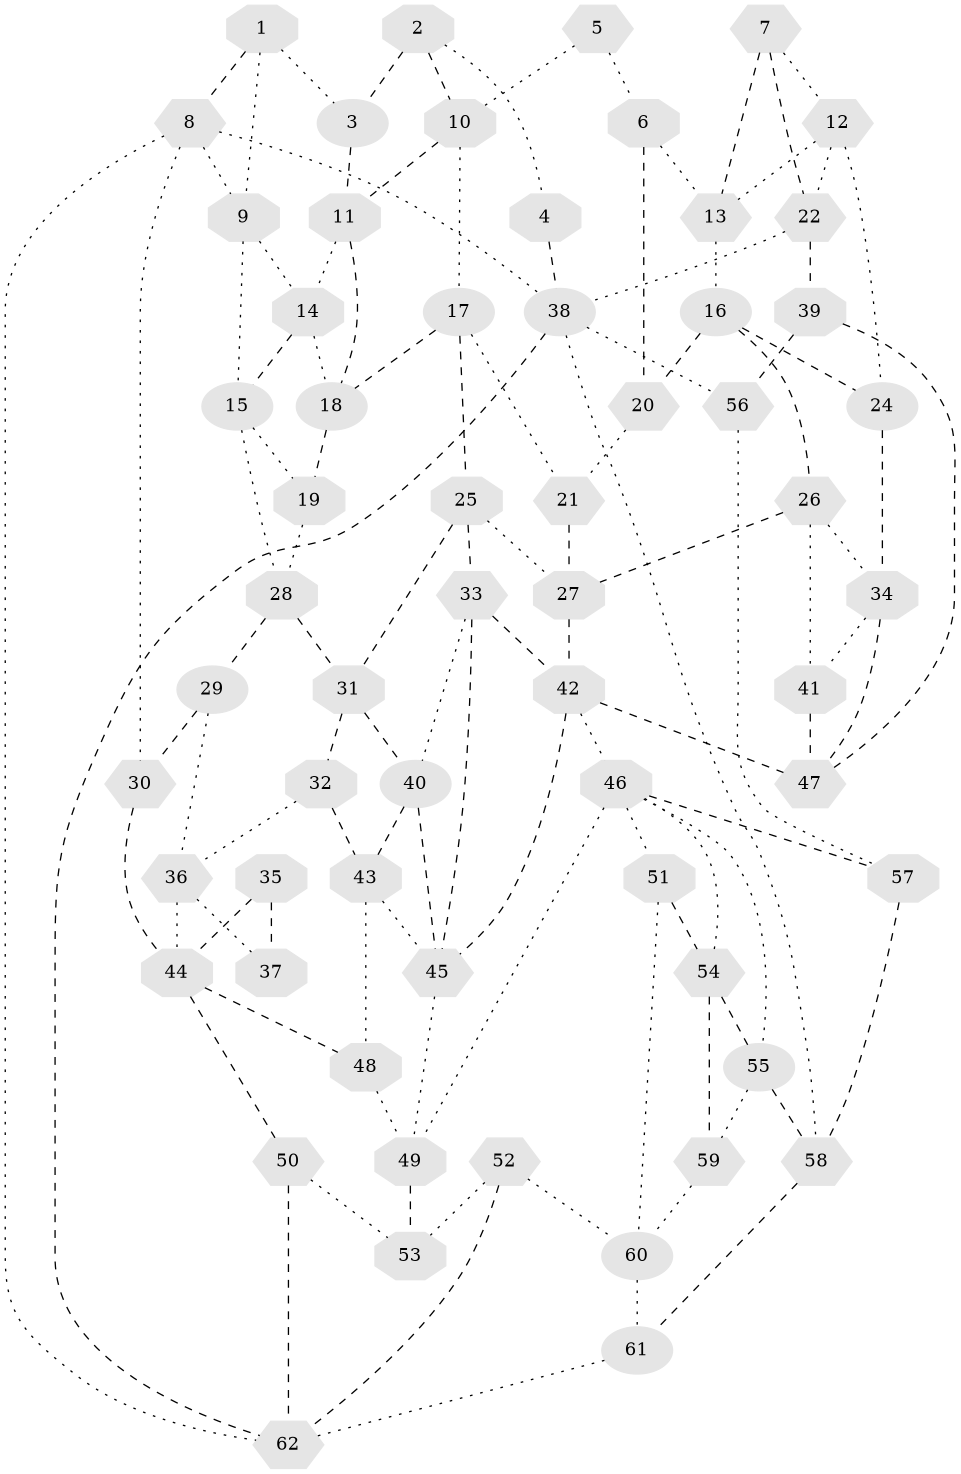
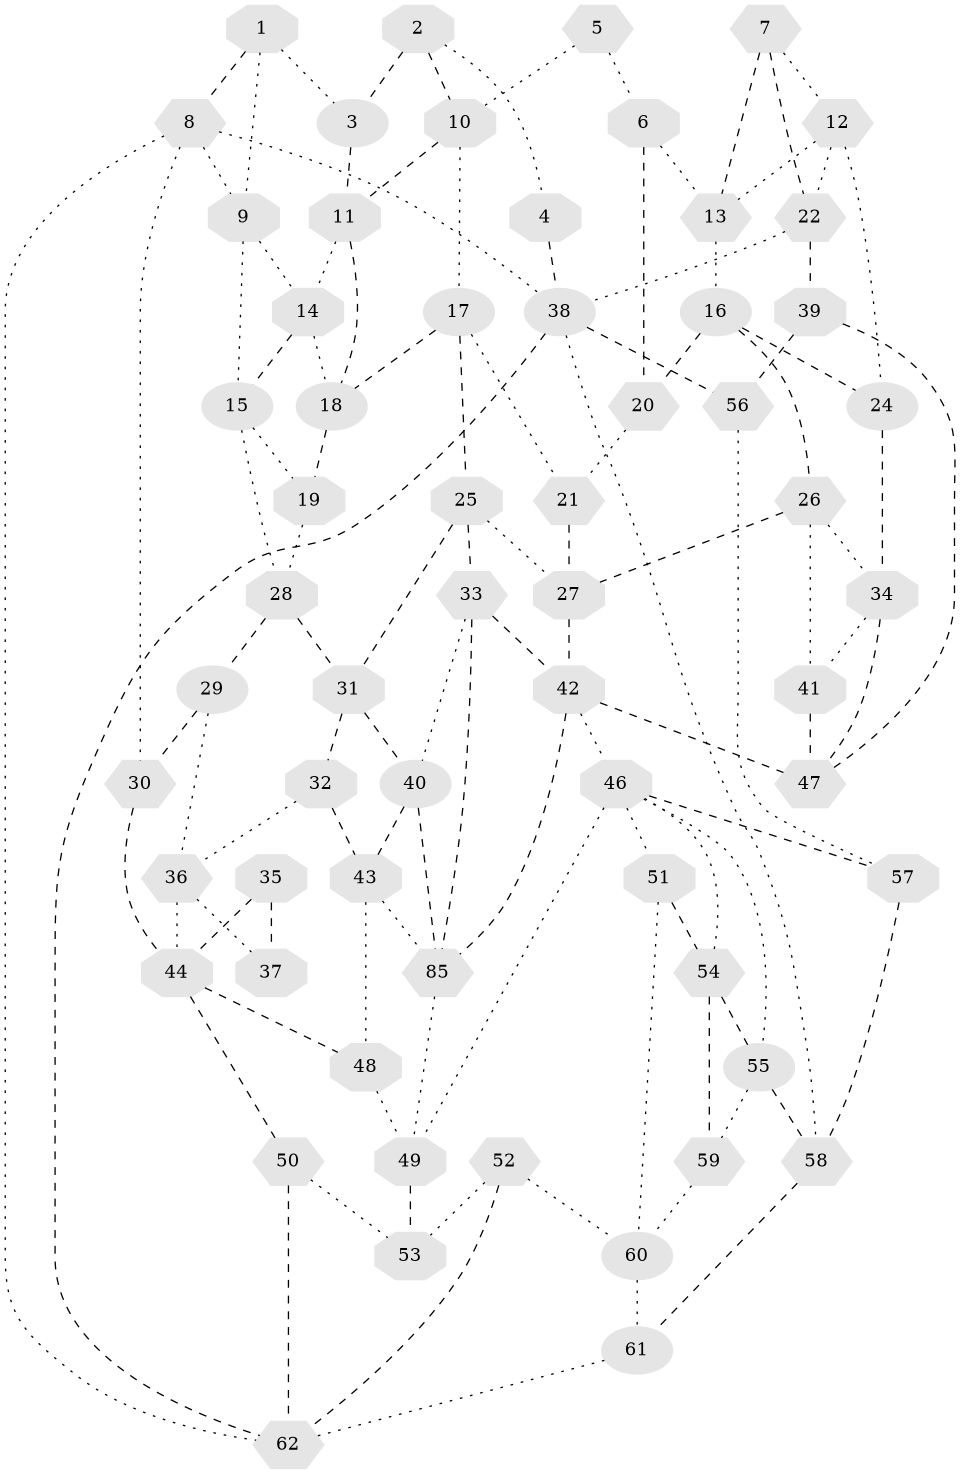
edge "38" -- "56": style dotted -> dashed
node "45": label "45" -> "85"
